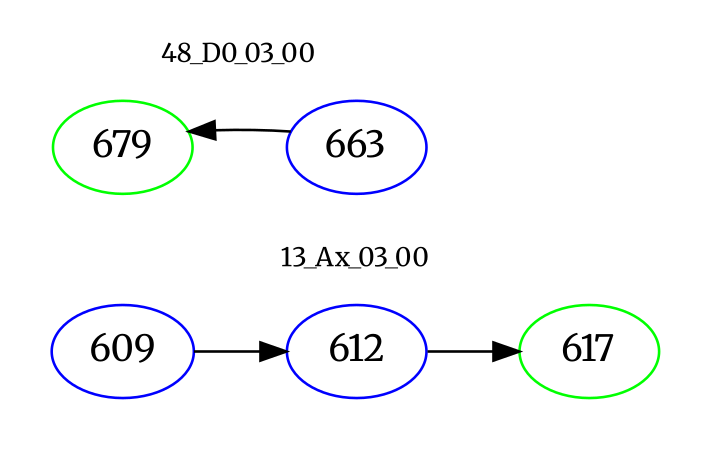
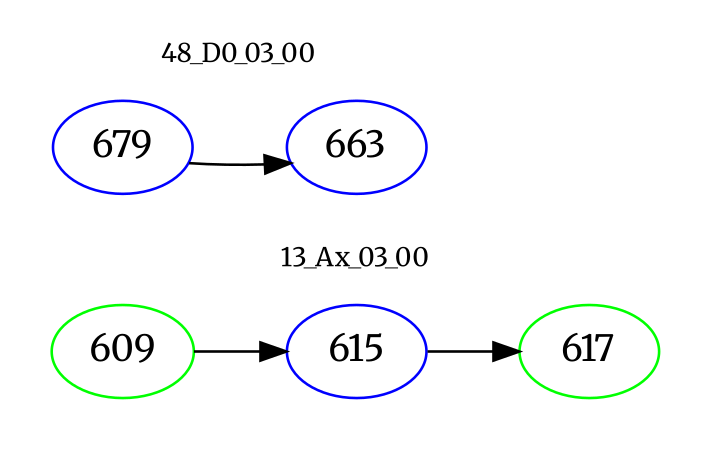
edge "663" -> "679": reversed
node "679": color green -> blue
node "609": color blue -> green
node "612": label "612" -> "615"
